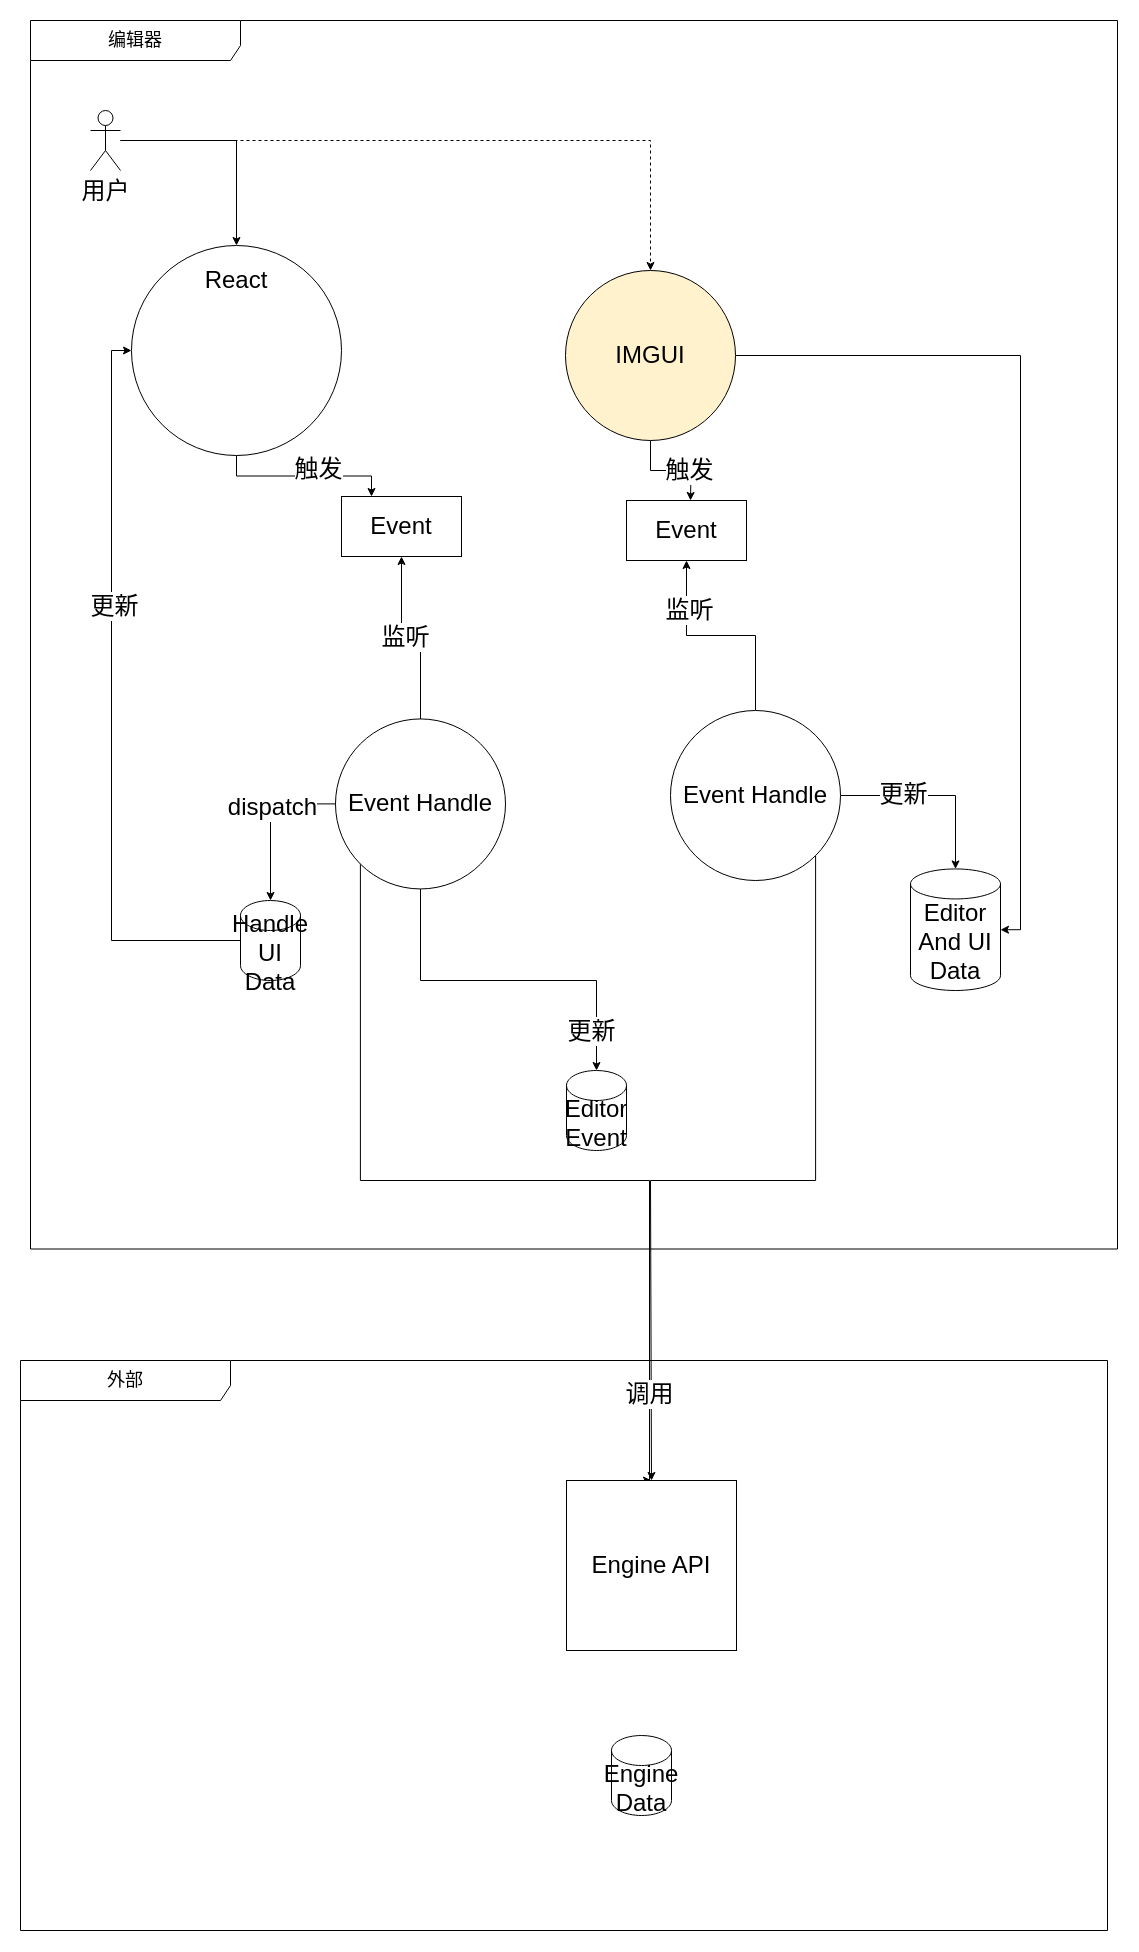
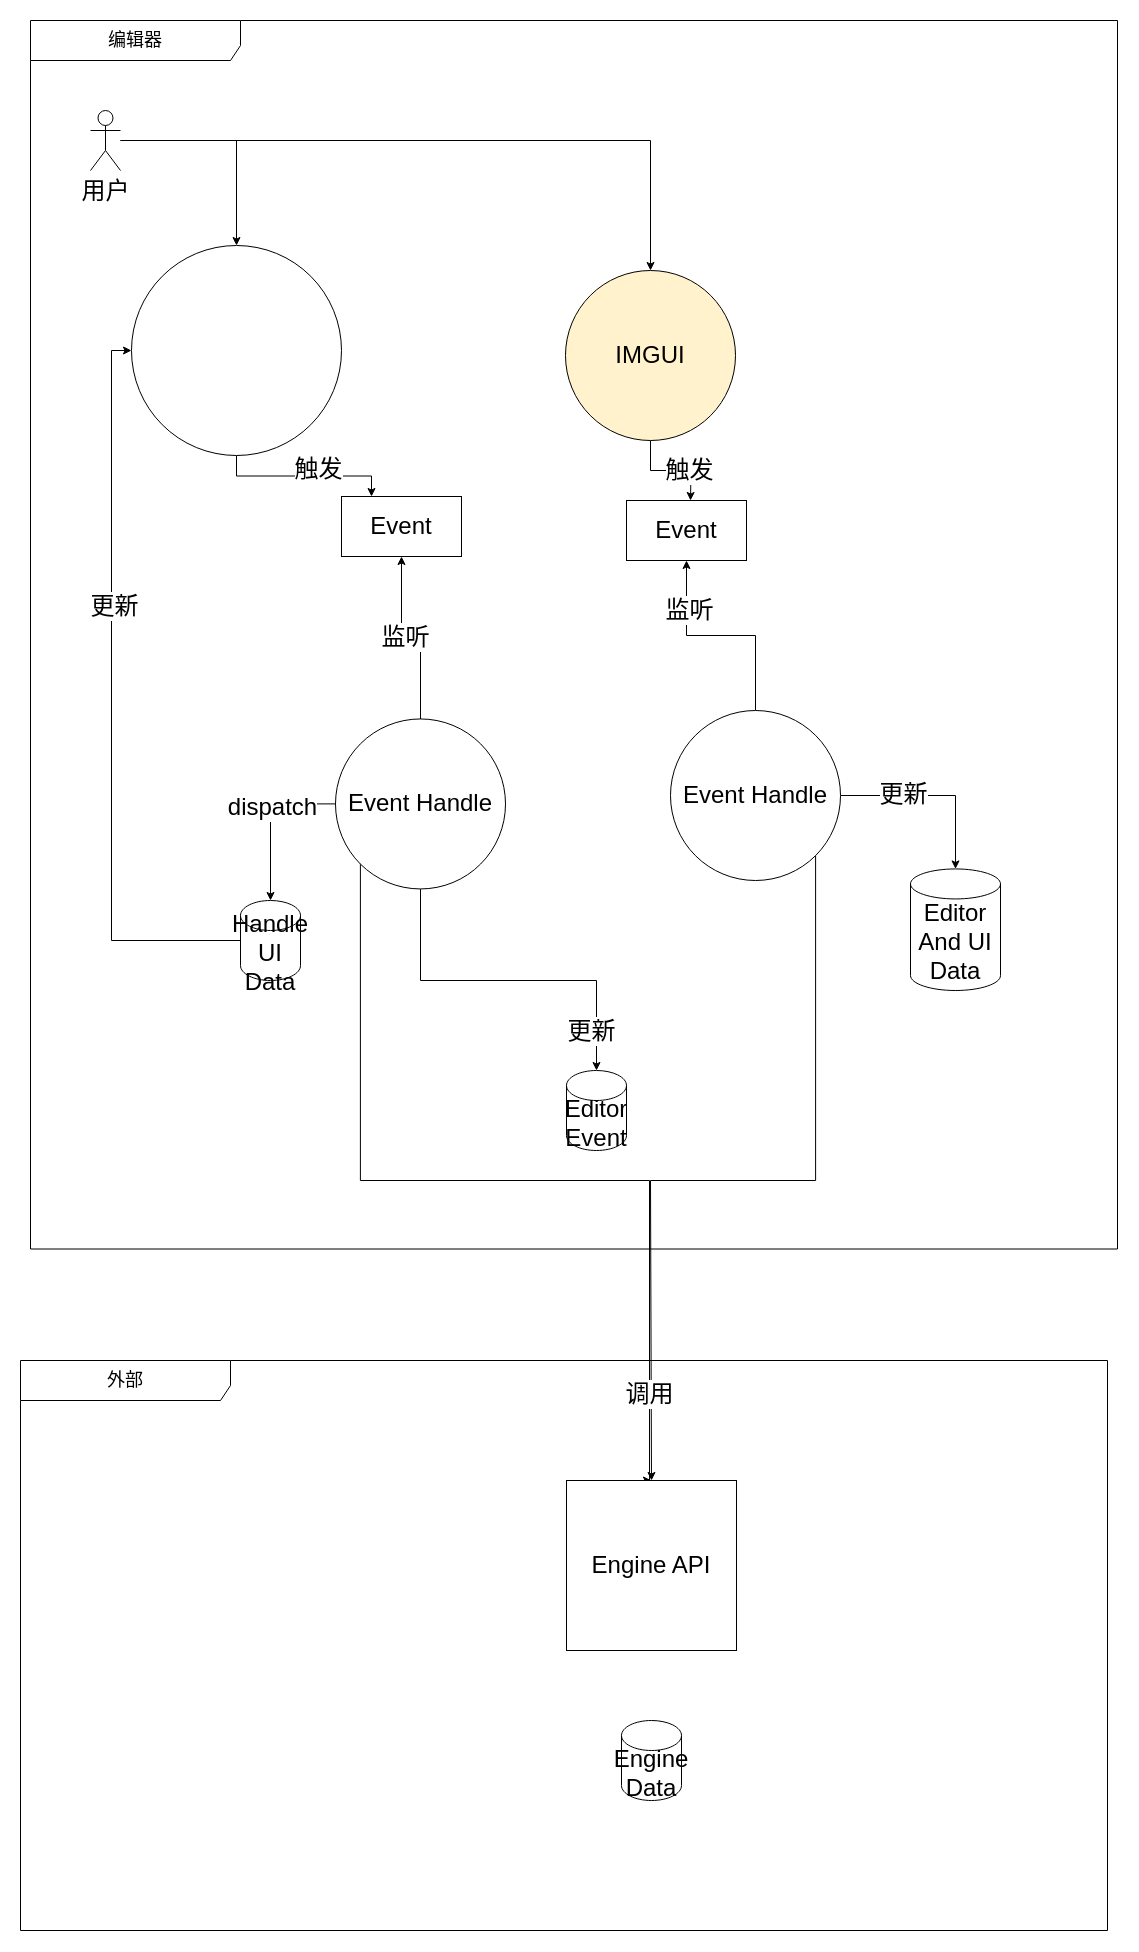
edge "用户" -> "IMGUI": style dashed -> solid
node "React": removed
edge "IMGUI" -> "Editor And UI Data": removed
node "Engine Data": moved (642, 1776) -> (652, 1761)
